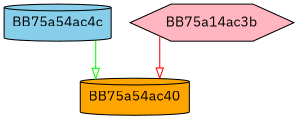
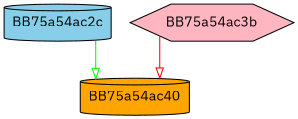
node "BB75a54ac4c": label "BB75a54ac4c" -> "BB75a54ac2c"
node "BB75a14ac3b": label "BB75a14ac3b" -> "BB75a54ac3b"
